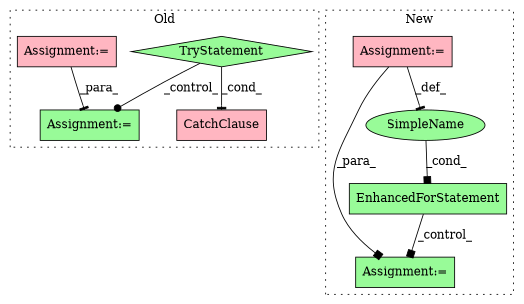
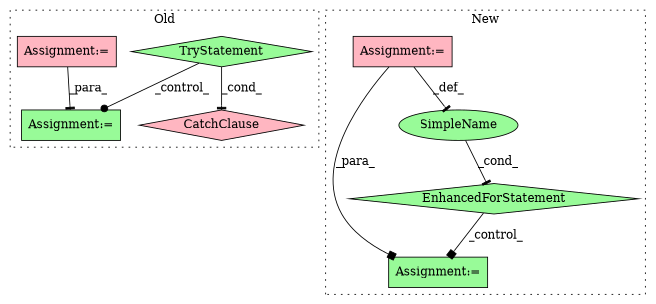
node "CatchClause": shape box -> diamond
edge "SimpleName" -> "EnhancedForStatement": arrowhead box -> tee
node "EnhancedForStatement": shape box -> diamond
